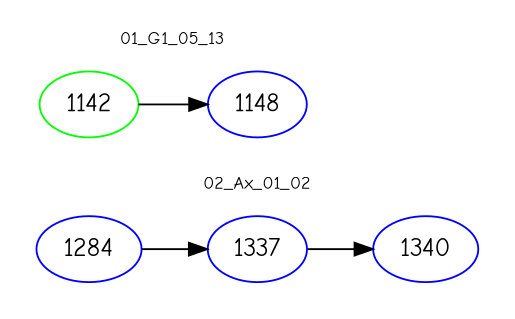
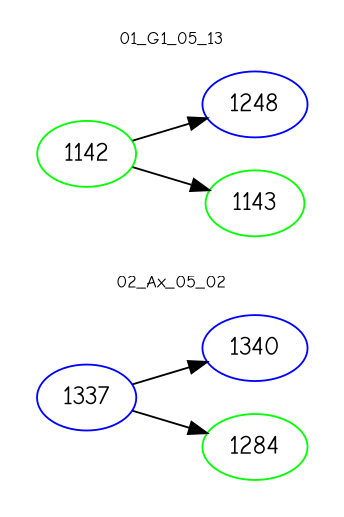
node "1148": label "1148" -> "1248"
cluster "02_Ax_01_02": label "02_Ax_01_02" -> "02_Ax_05_02"
node "1143": added
node "1284": color blue -> green
edge "1284" -> "1337": reversed
